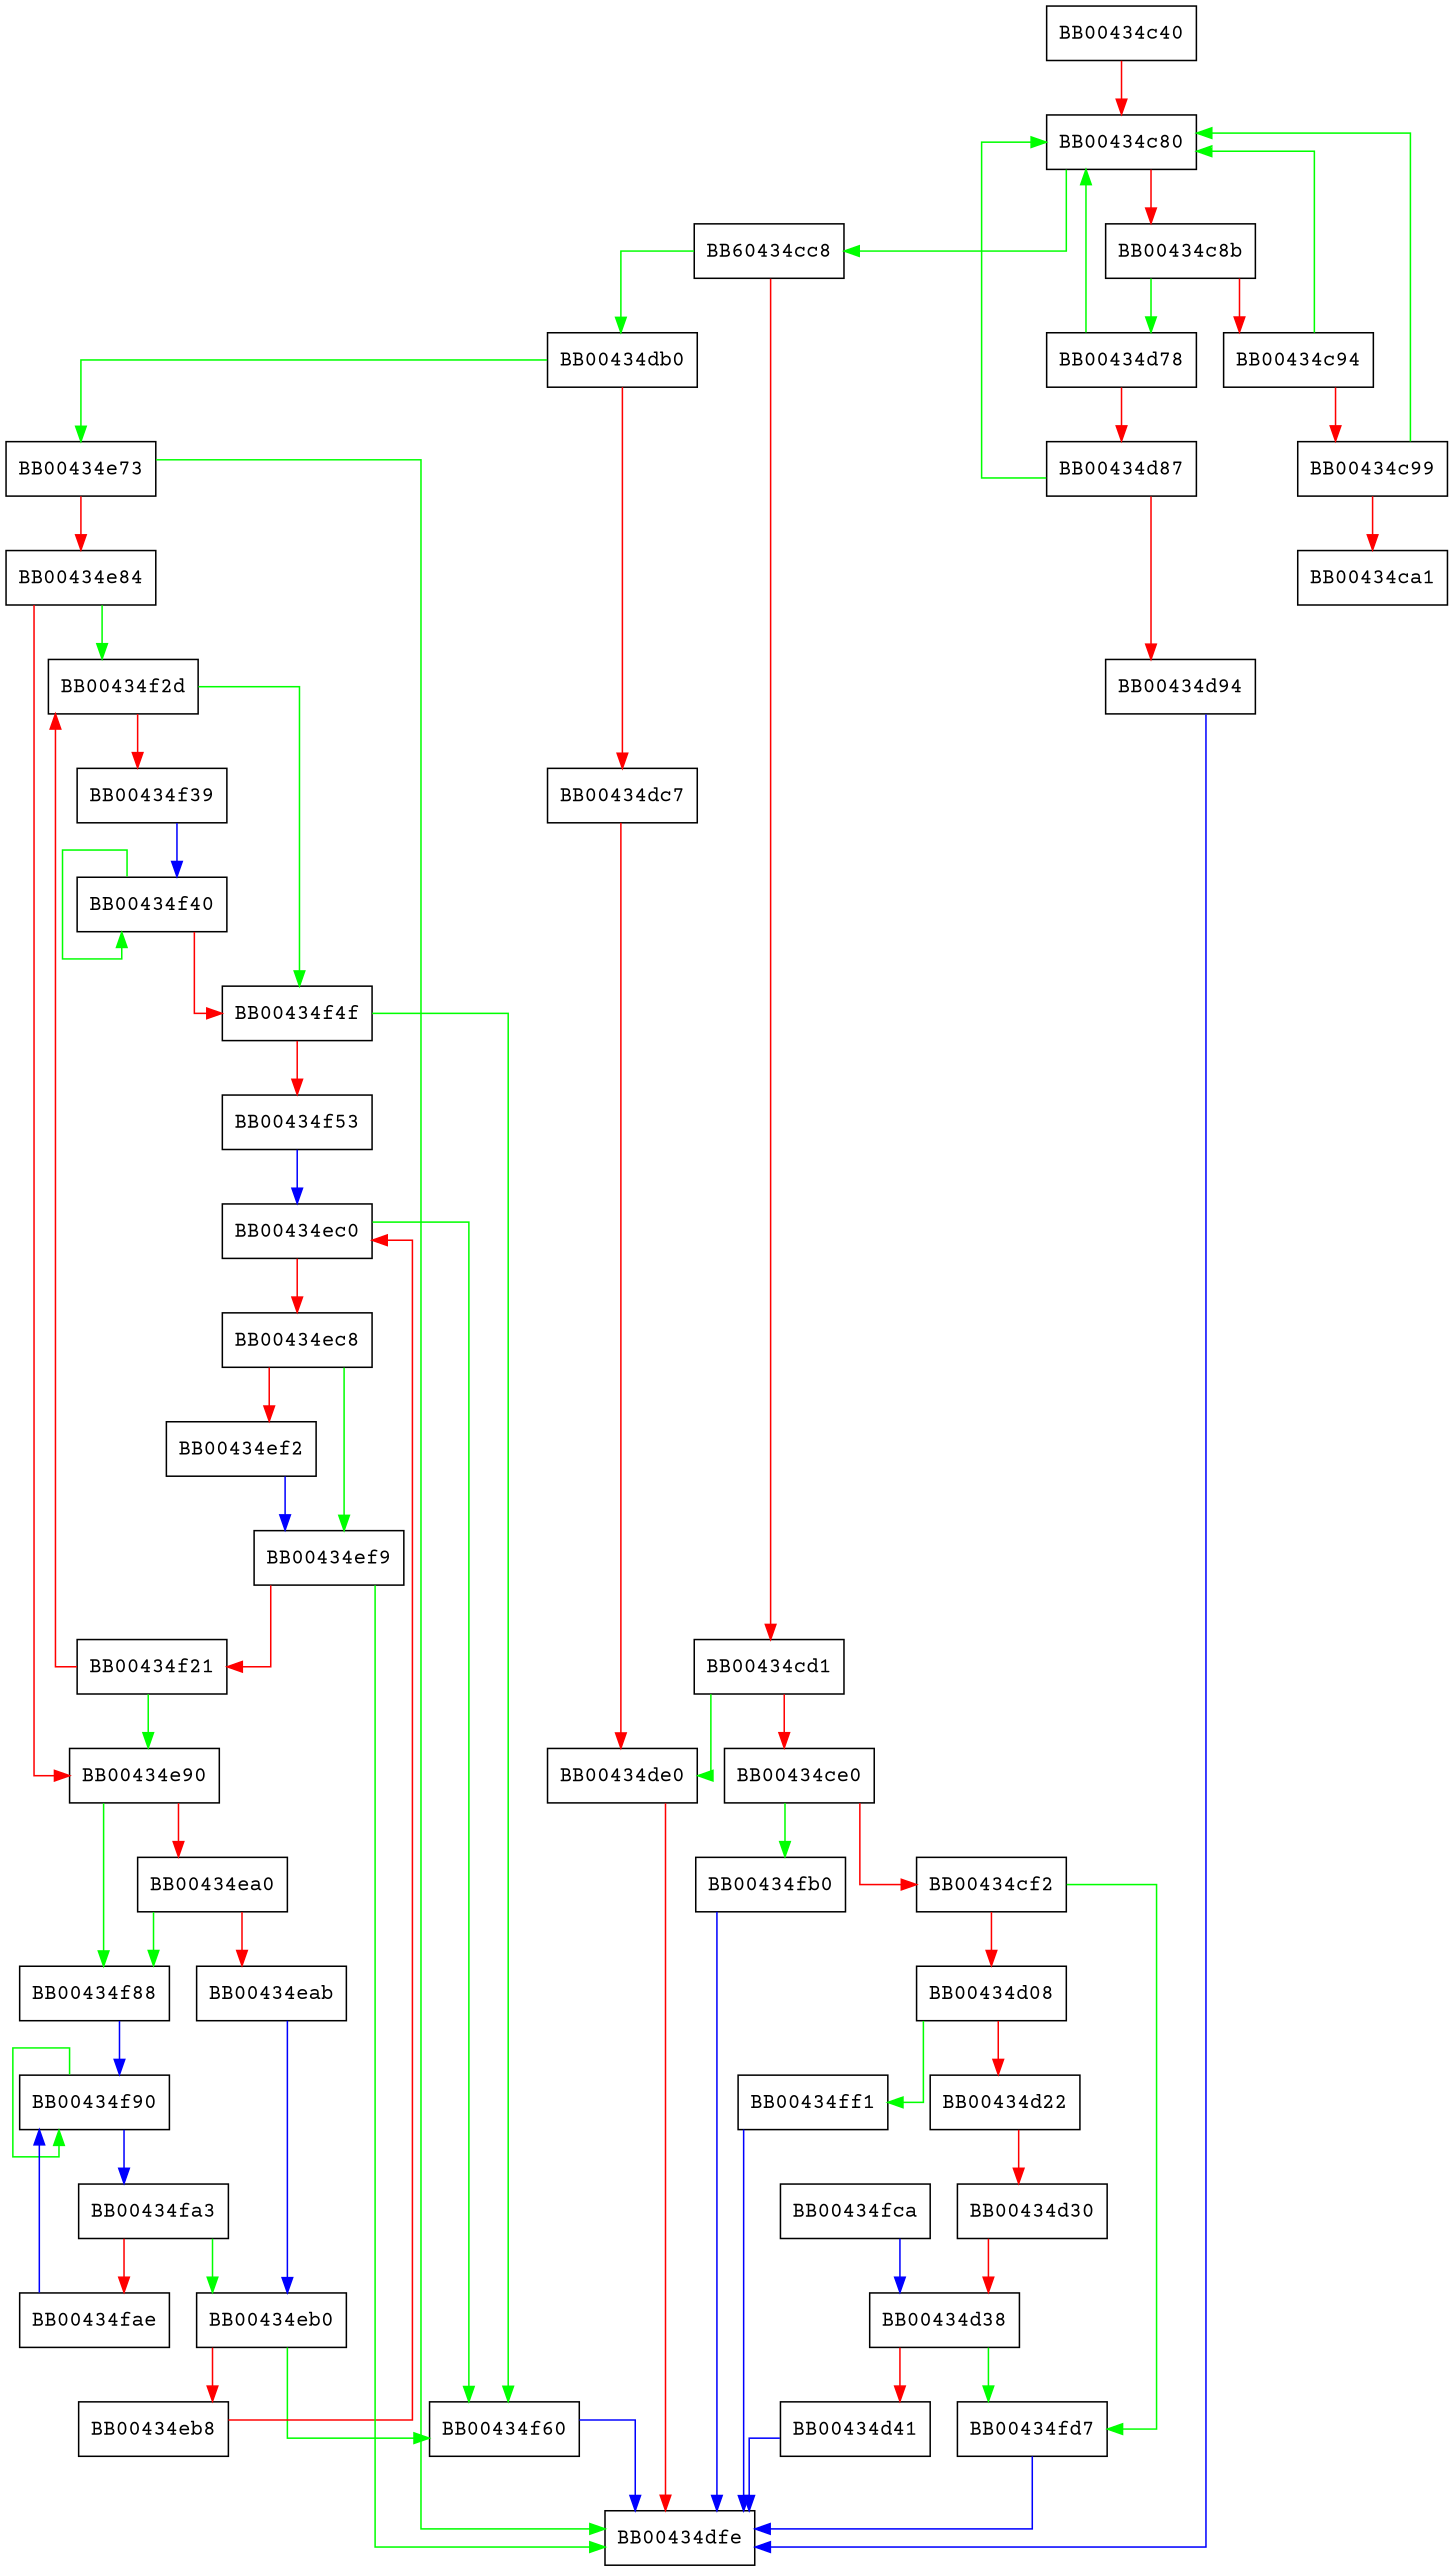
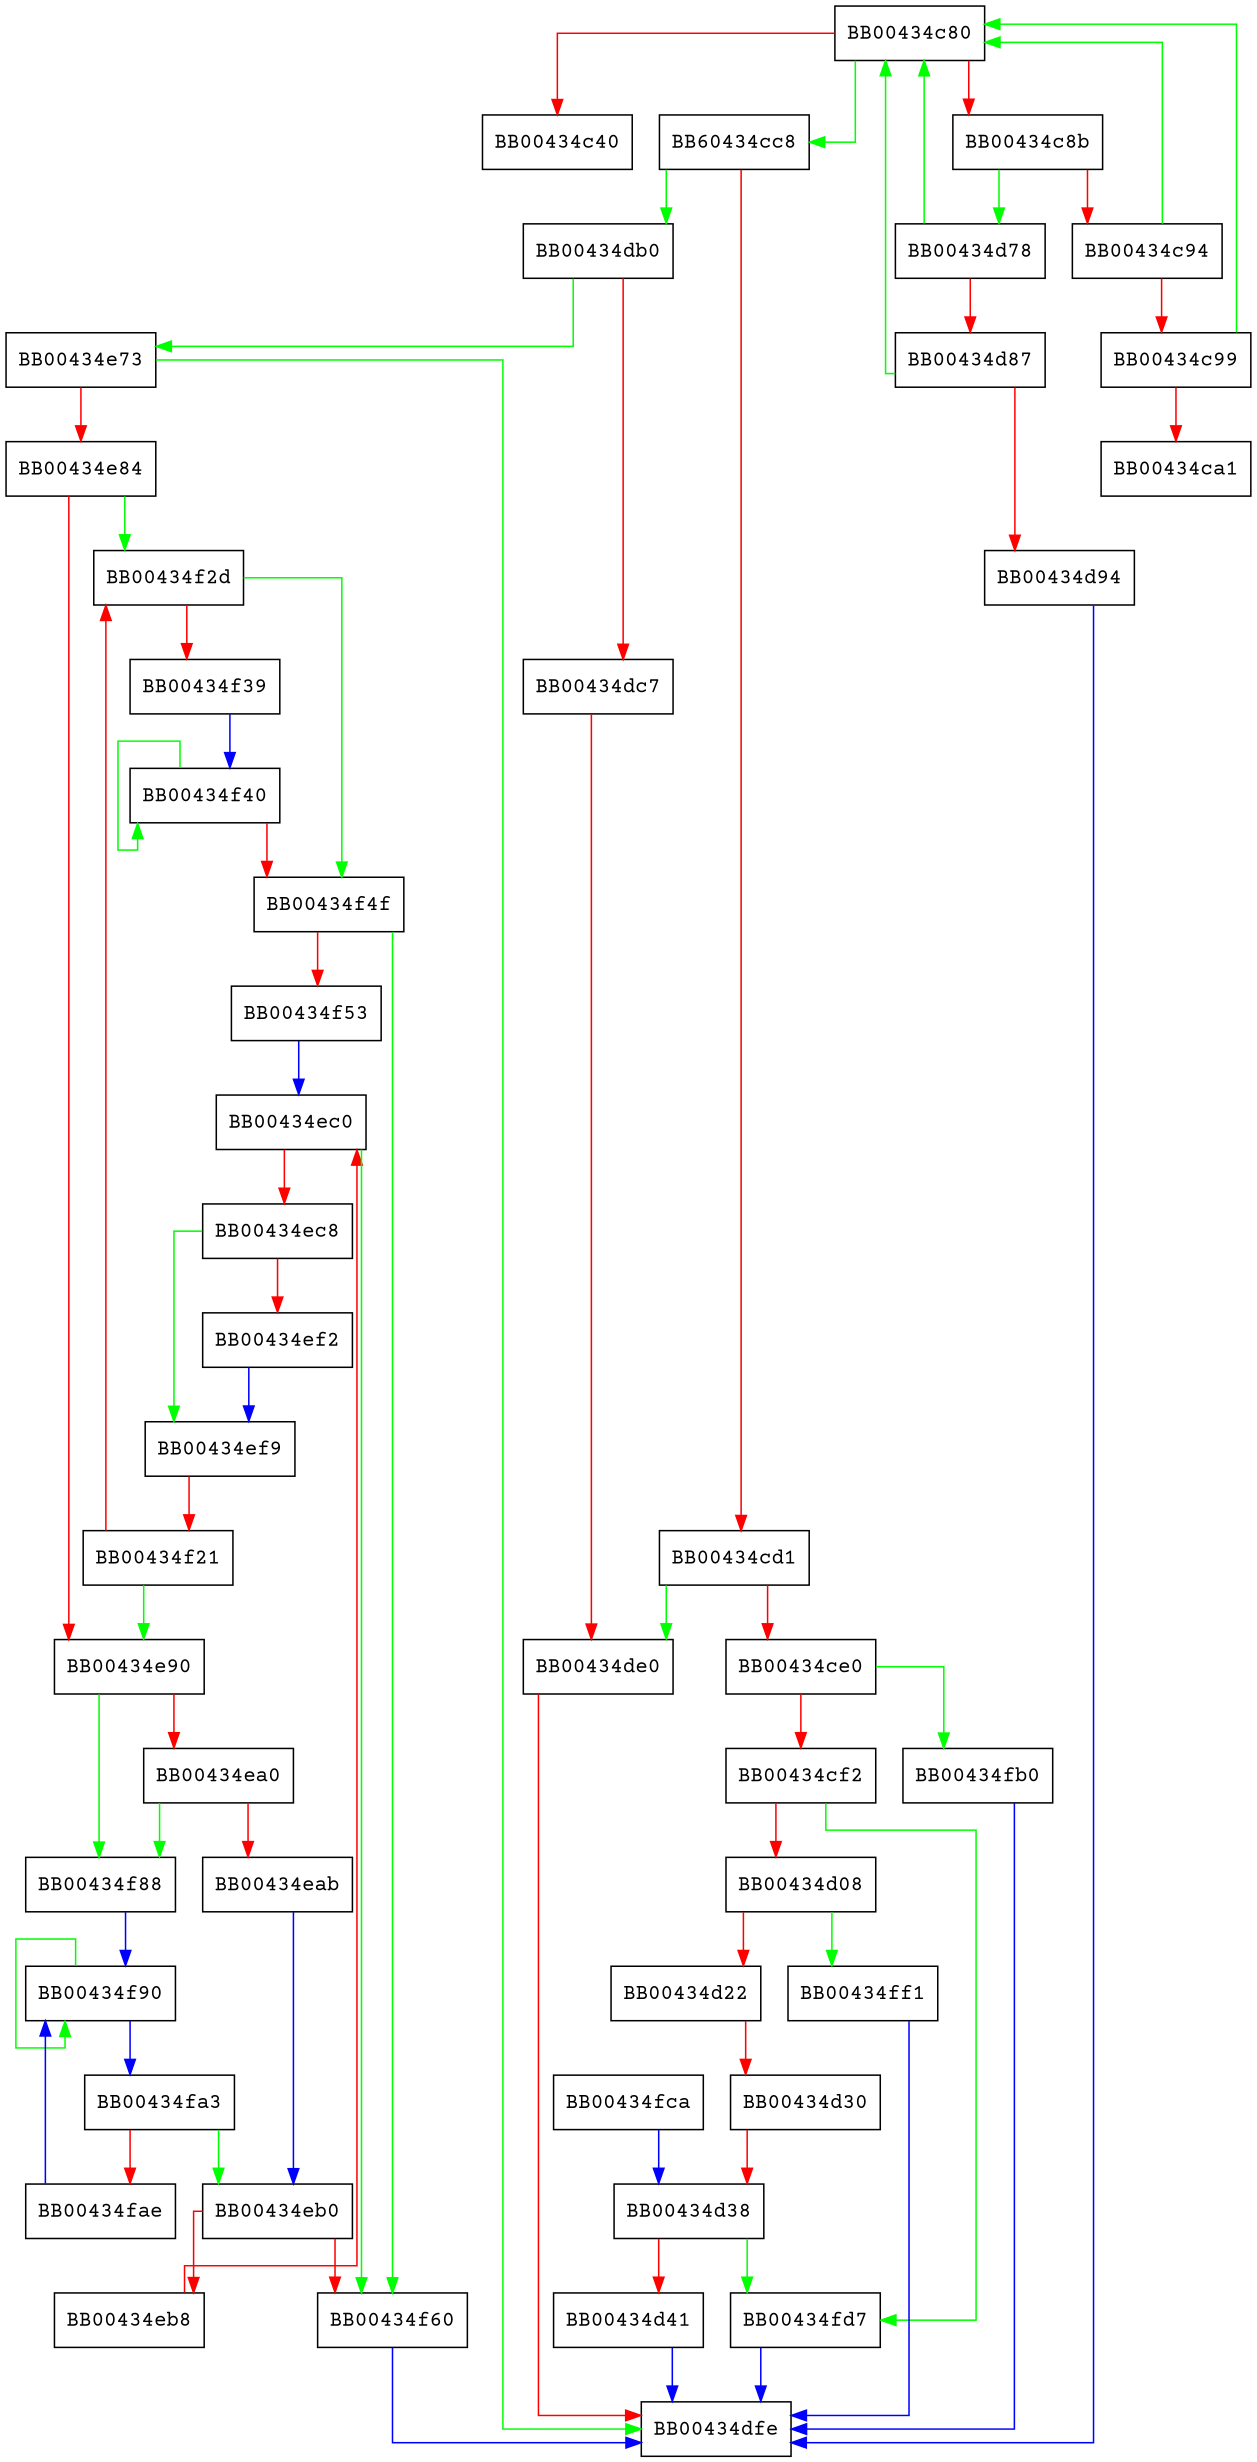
edge "BB00434c40" -> "BB00434c80": reversed
edge "BB00434ef9" -> "BB00434dfe": removed
edge "BB00434eb0" -> "BB00434f60": color green -> red
